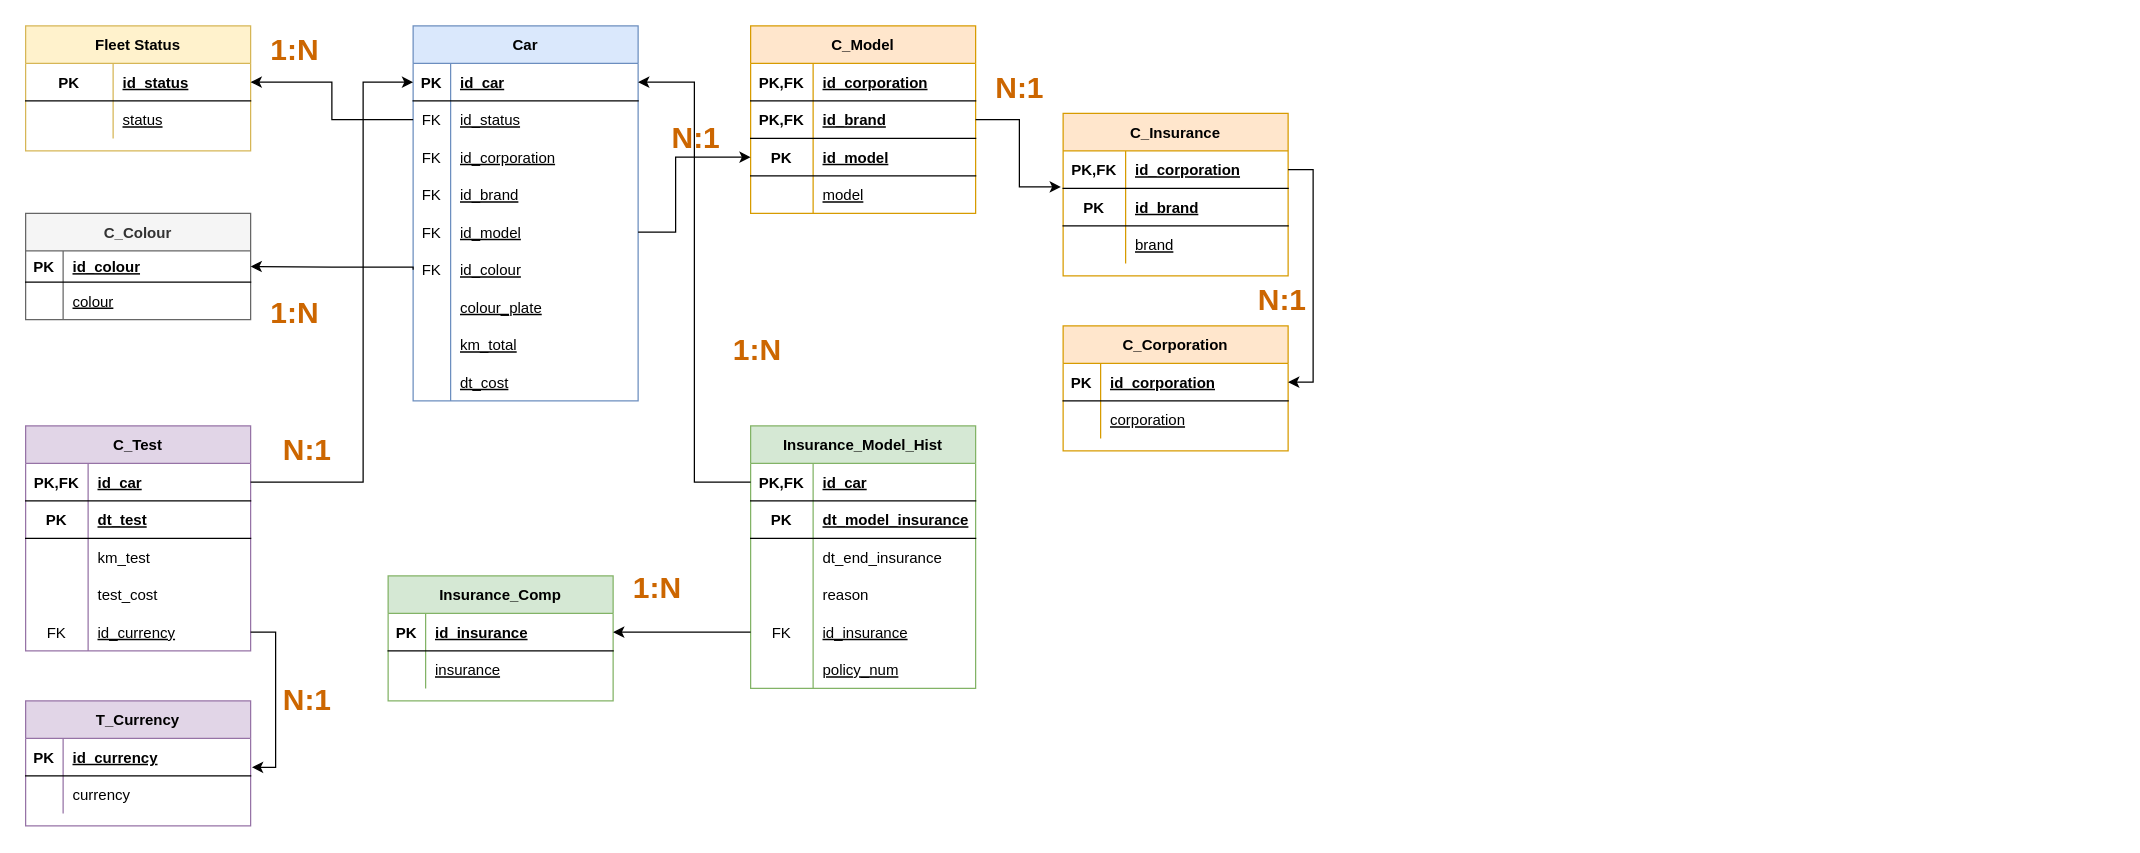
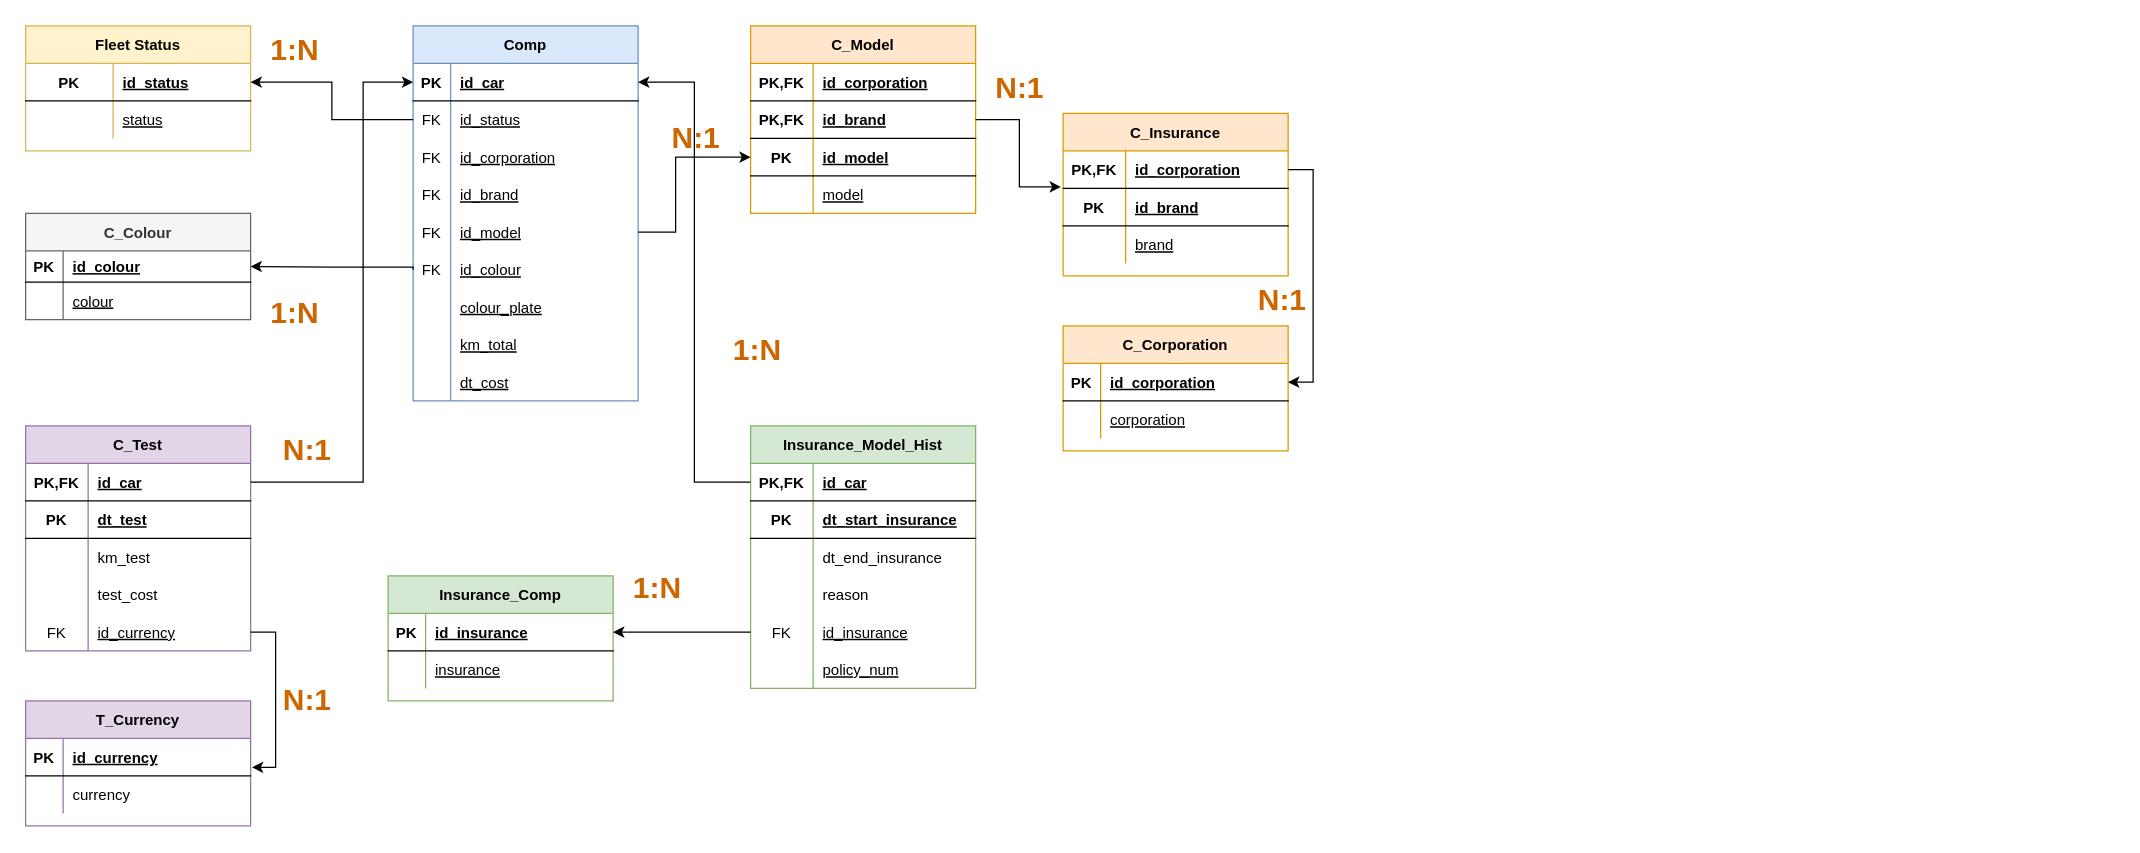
node "Car": label "Car" -> "Comp"
node "dt_model_insurance": label "dt_model_insurance" -> "dt_start_insurance"
